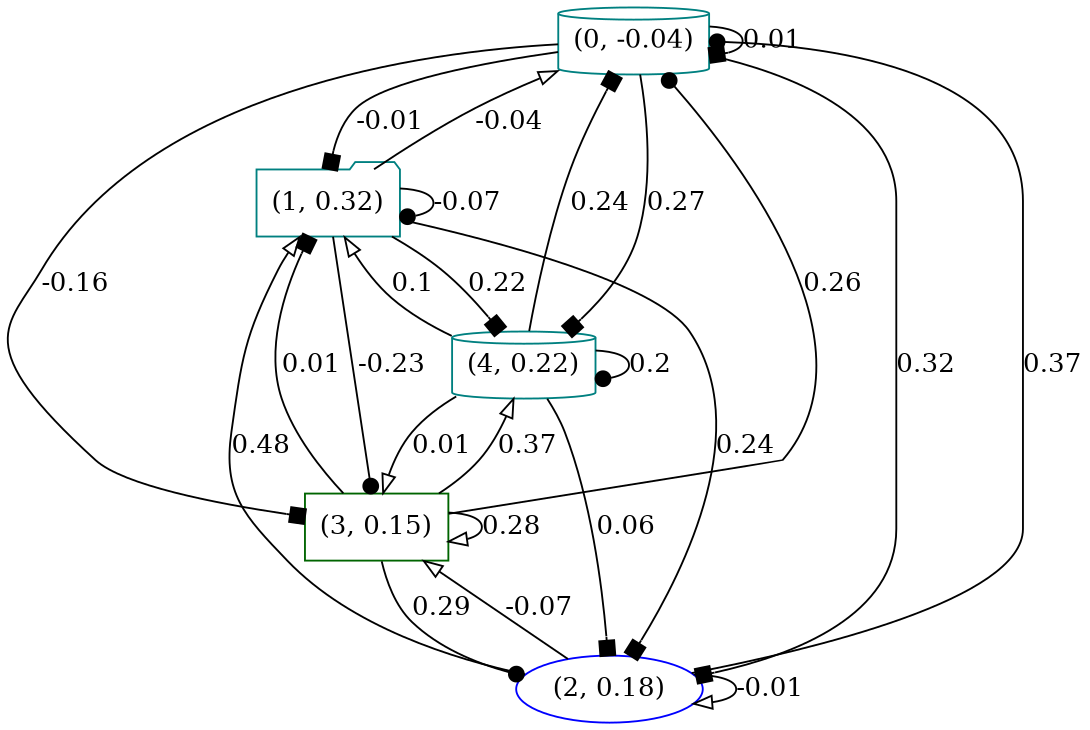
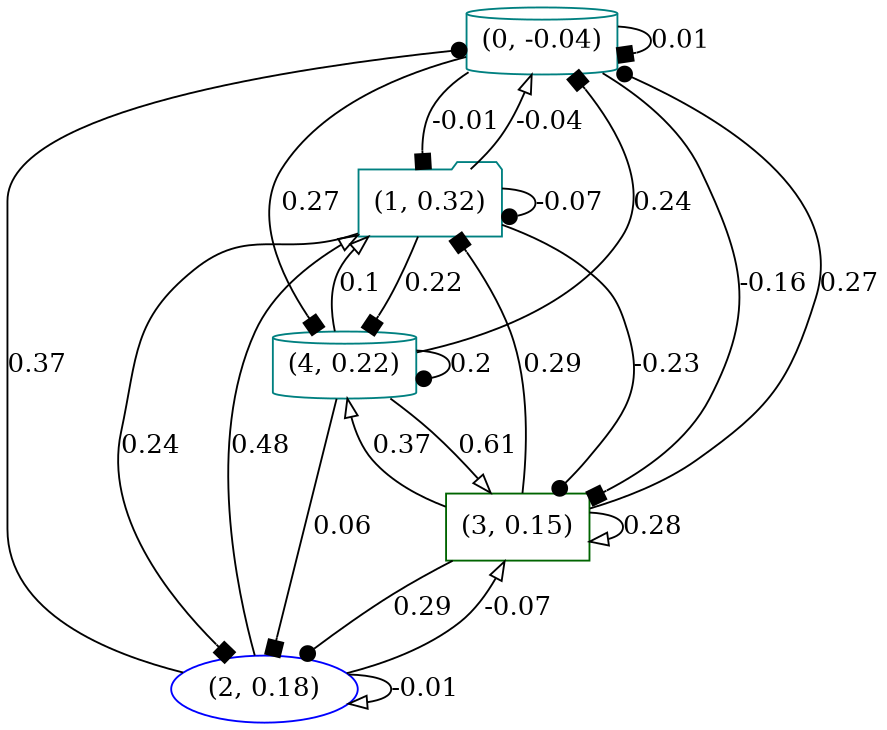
edge "(3, 0.15)" -> "(0, -0.04)": label "0.26" -> "0.27"
edge "(0, -0.04)" -> "(2, 0.18)": removed, label "0.32"
edge "(3, 0.15)" -> "(1, 0.32)": label "0.01" -> "0.29"
edge "(4, 0.22)" -> "(3, 0.15)": label "0.01" -> "0.61"
